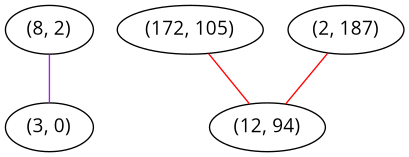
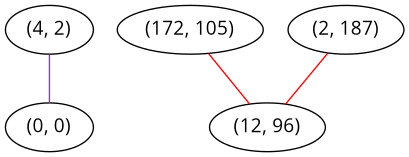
node "(8, 2)": label "(8, 2)" -> "(4, 2)"
node "(3, 0)": label "(3, 0)" -> "(0, 0)"
node "(12, 94)": label "(12, 94)" -> "(12, 96)"
